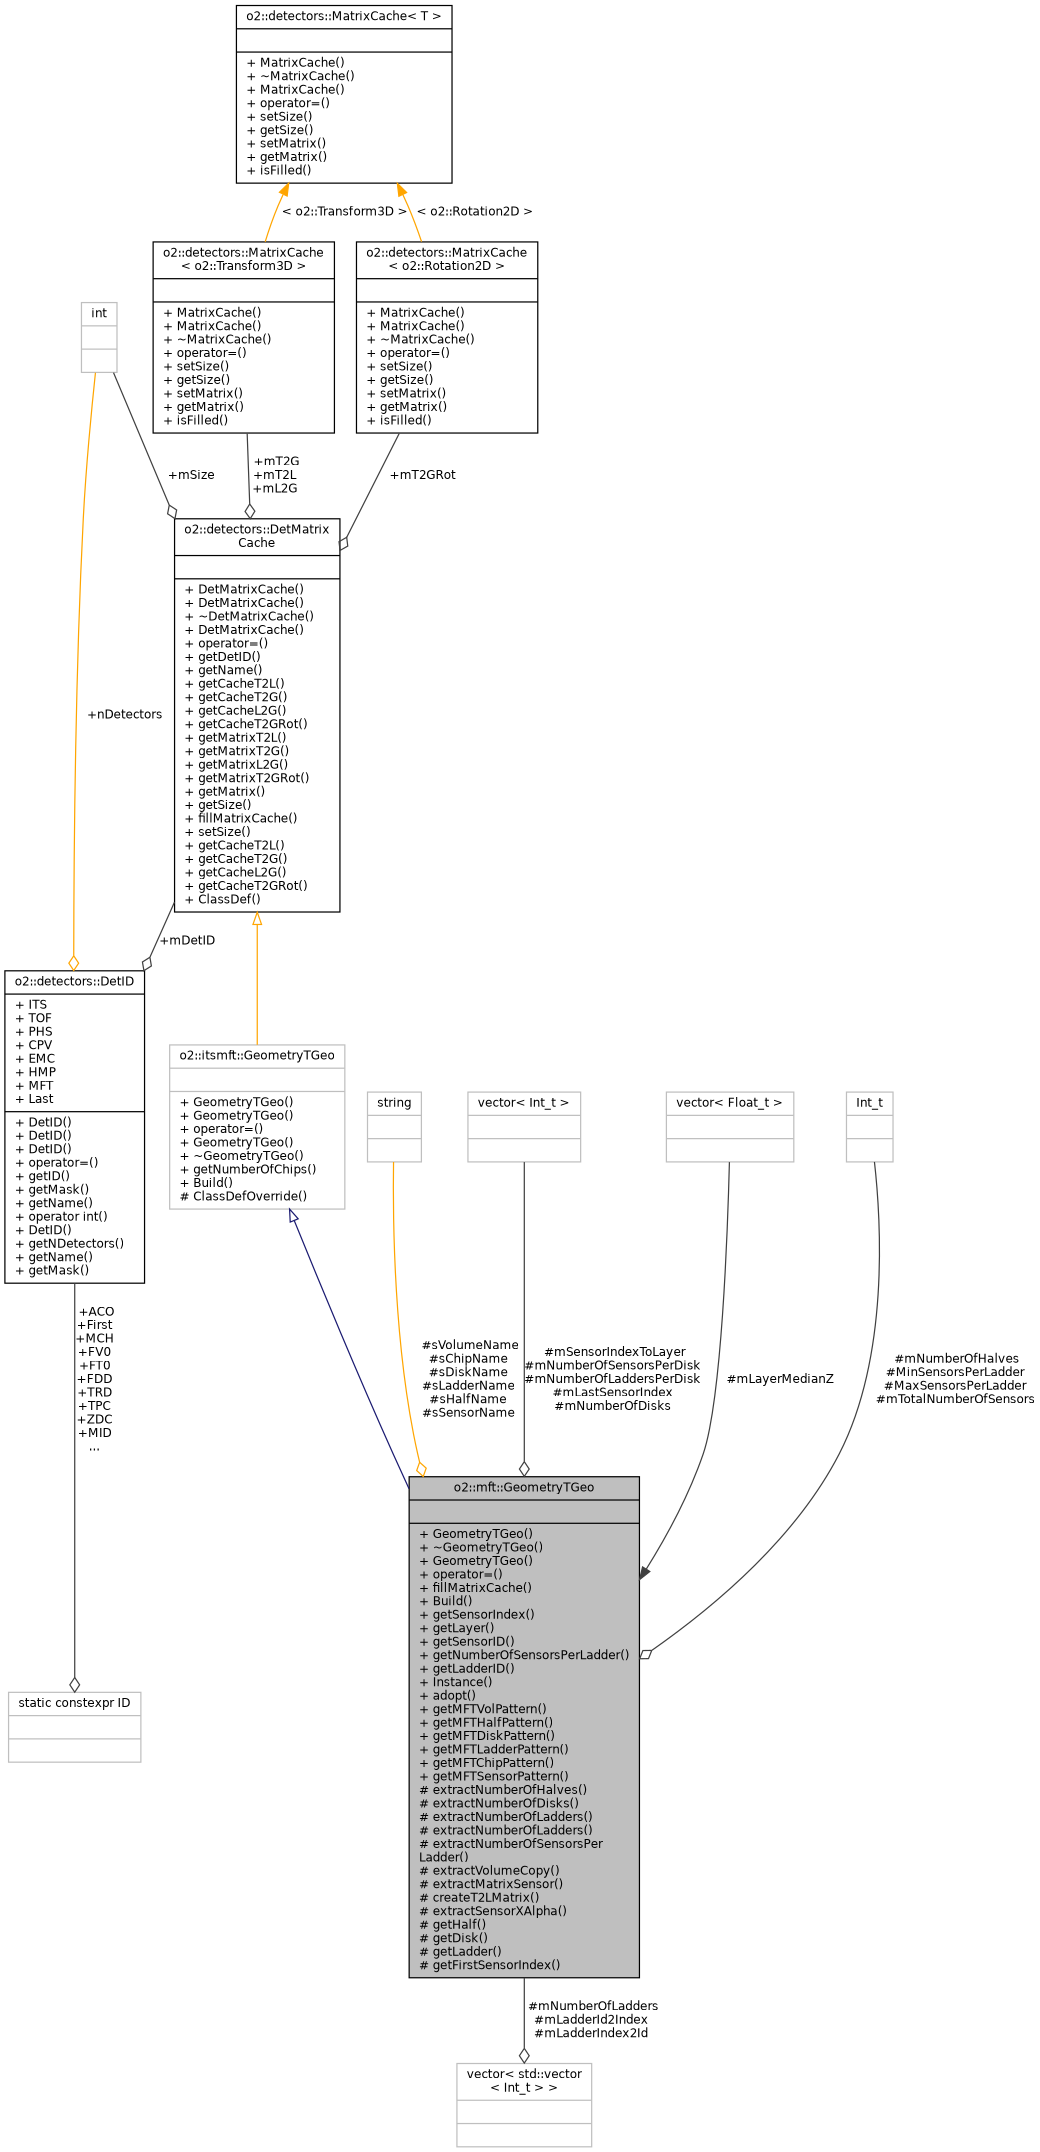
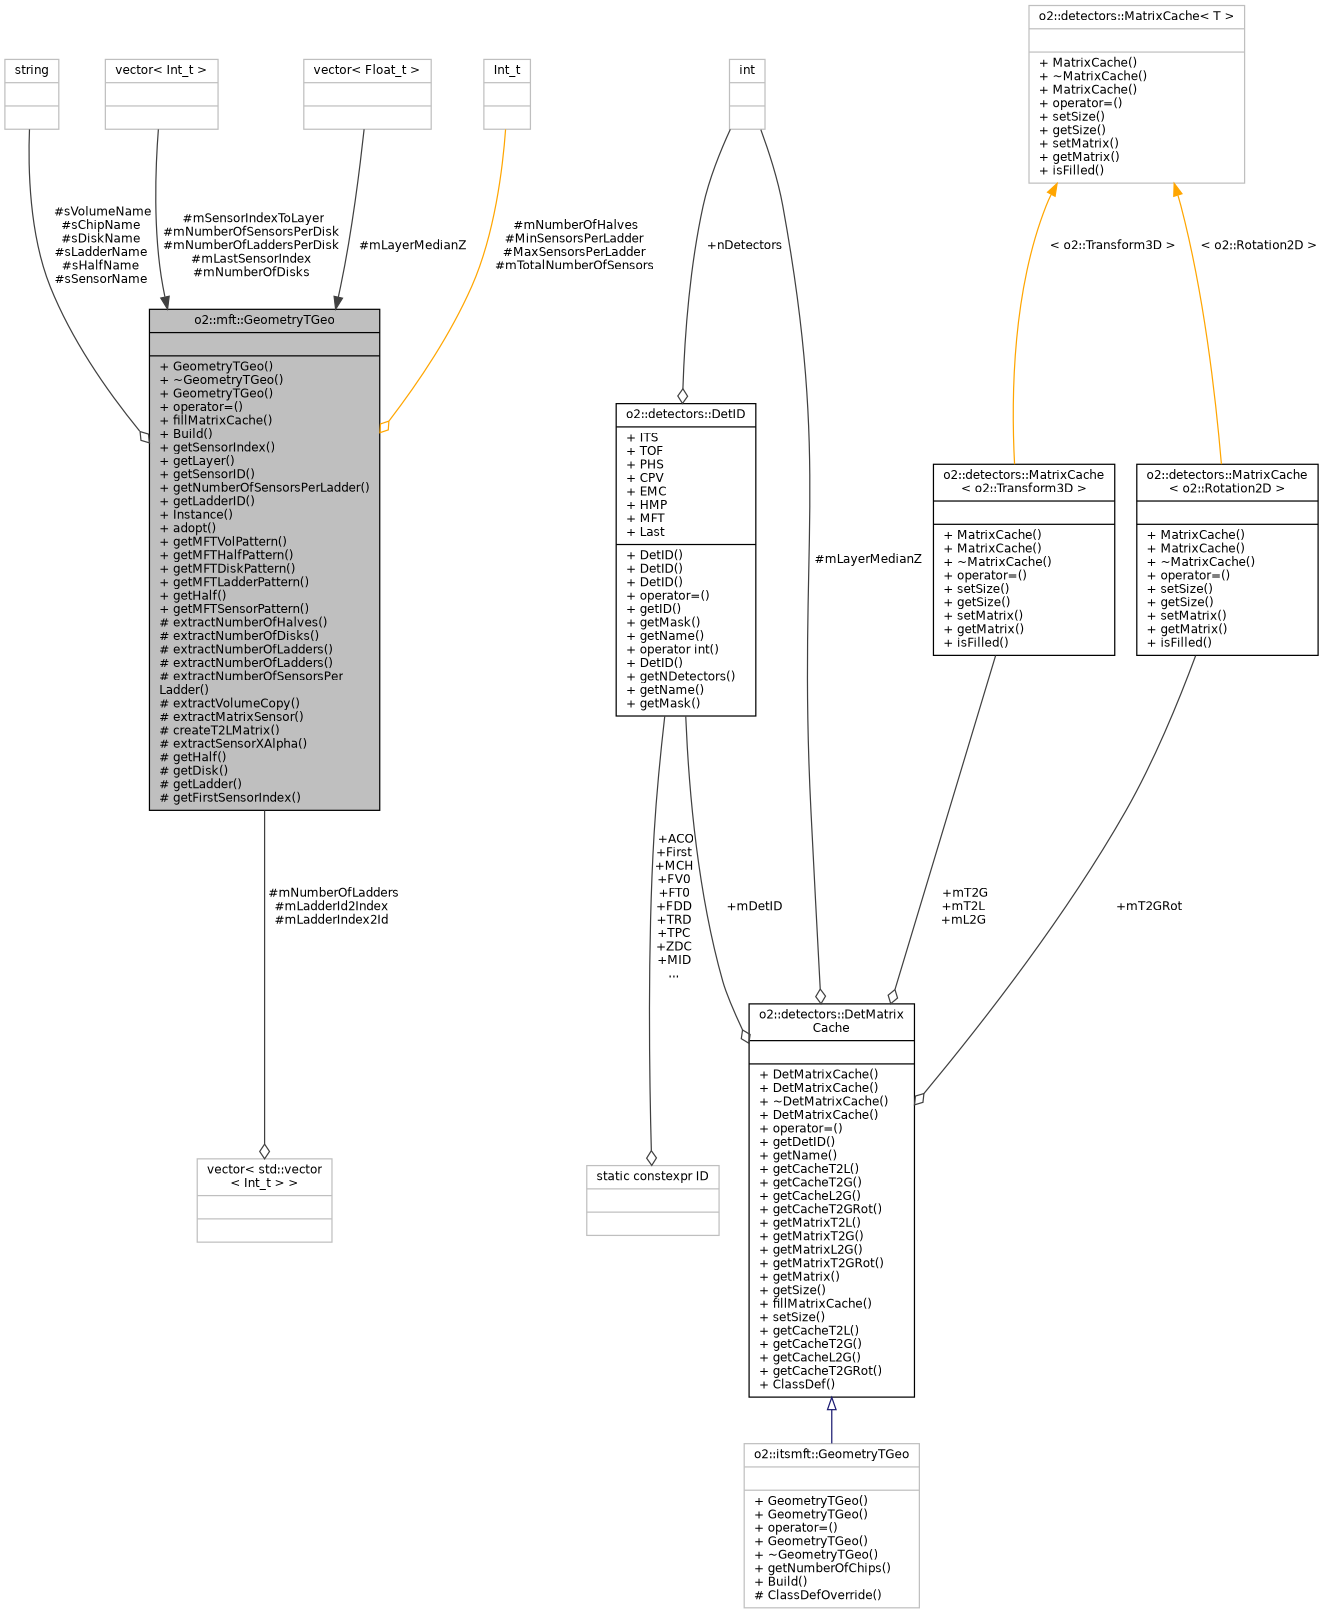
node "o2::detectors::MatrixCache< T >": color black -> grey75
edge "int" -> "o2::detectors::DetMatrix": label " +mSize" -> " #mLayerMedianZ"
edge "int" -> "o2::detectors::DetID": color orange -> grey25
edge "o2::detectors::DetMatrix" -> "o2::detectors::DetID": reversed
edge "o2::itsmft::GeometryTGeo" -> "o2::detectors::DetMatrix": color orange -> midnightblue
edge "vector< Int_t >" -> "o2::mft::GeometryTGeo": arrowhead odiamond -> normal
edge "string" -> "o2::mft::GeometryTGeo": color orange -> grey25
edge "o2::mft::GeometryTGeo" -> "o2::itsmft::GeometryTGeo": removed
edge "Int_t" -> "o2::mft::GeometryTGeo": color grey25 -> orange
node "o2::mft::GeometryTGeo": text "+ getMFTChipPattern()" -> "+ getHalf()"
